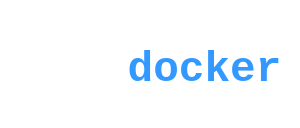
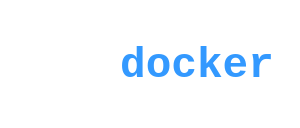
node "docker": moved (209, 68) -> (201, 64)
